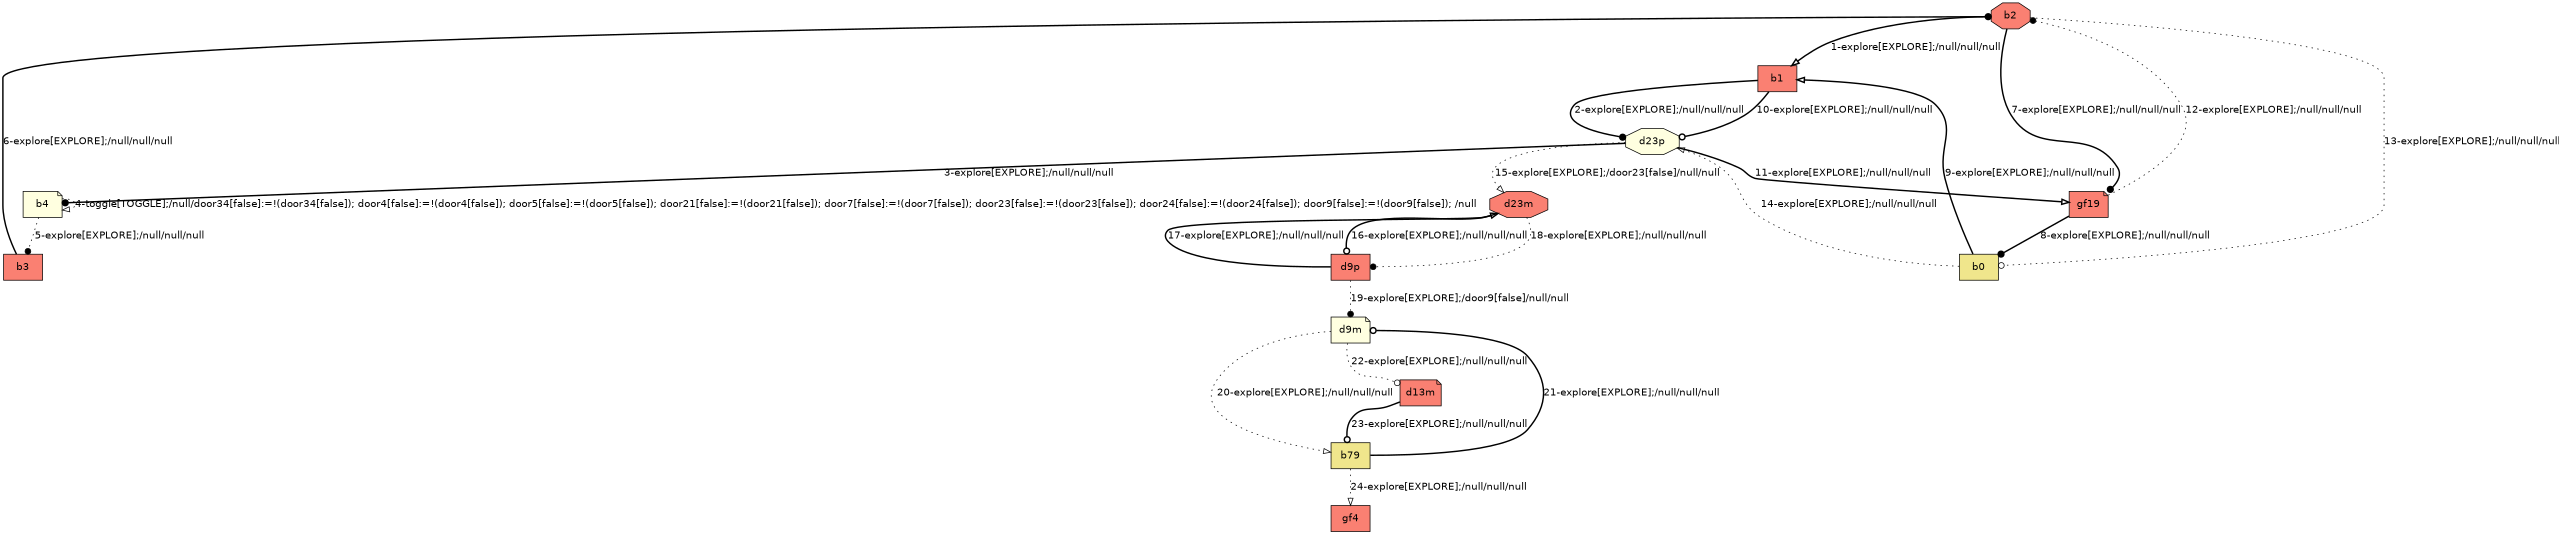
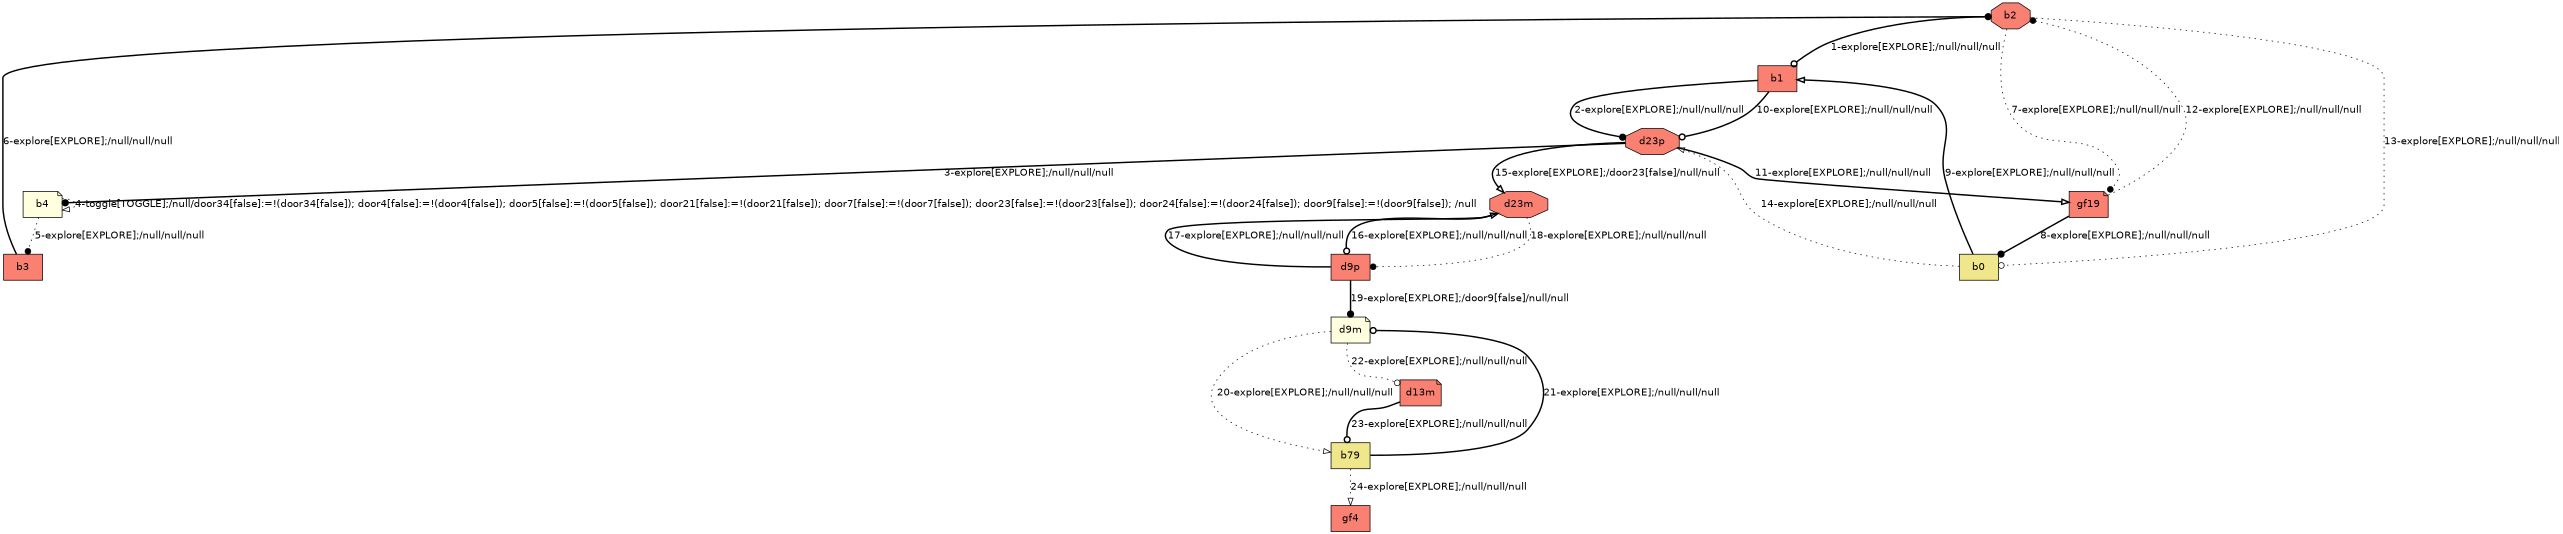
edge "b2" -> "b1": arrowhead onormal -> odot
edge "b2" -> "gf19": style bold -> dotted
node "d23p": fillcolor lightyellow -> salmon
edge "d23p" -> "d23m": style dotted -> bold
edge "d9p" -> "d9m": style dotted -> bold
